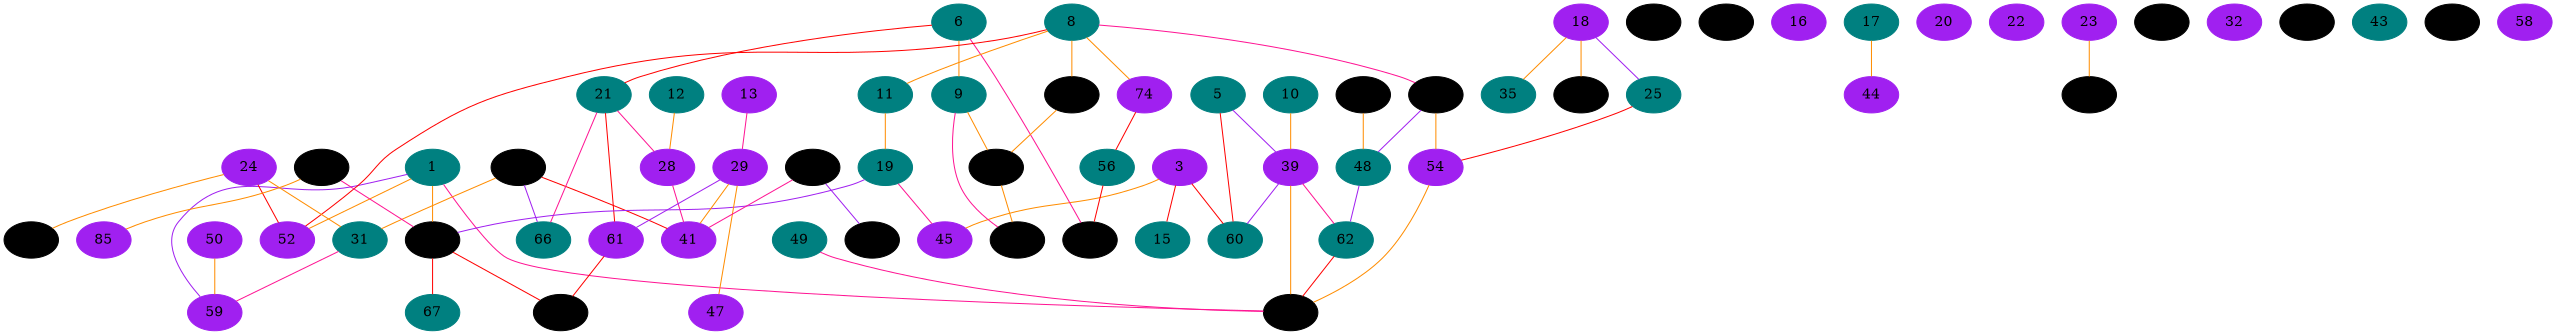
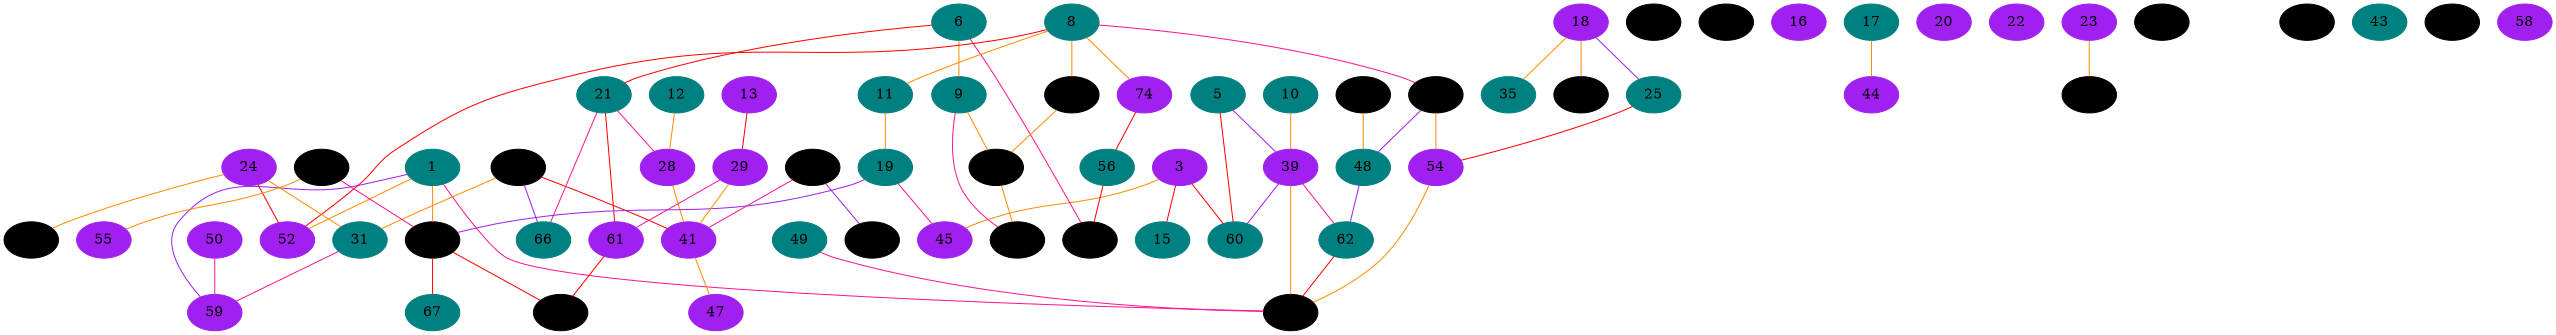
node "32": removed
edge "13" -- "29": color deeppink -> red
edge "28" -- "41": color deeppink -> darkorange
edge "29" -- "61": color purple -> deeppink
node "85": label "85" -> "55"
edge "29" -- "47": now "41" -- "47"
edge "50" -- "59": color darkorange -> deeppink
